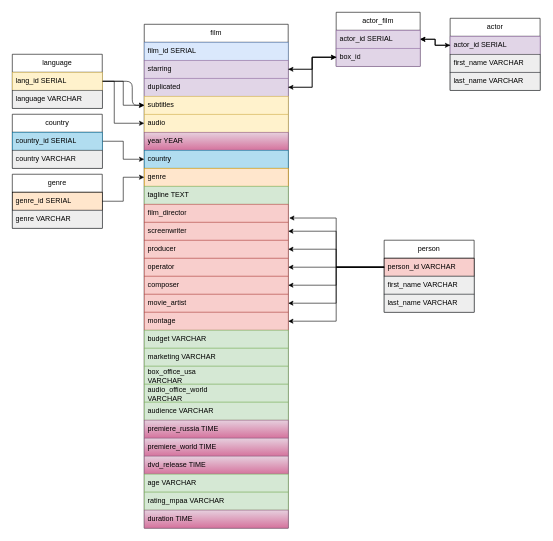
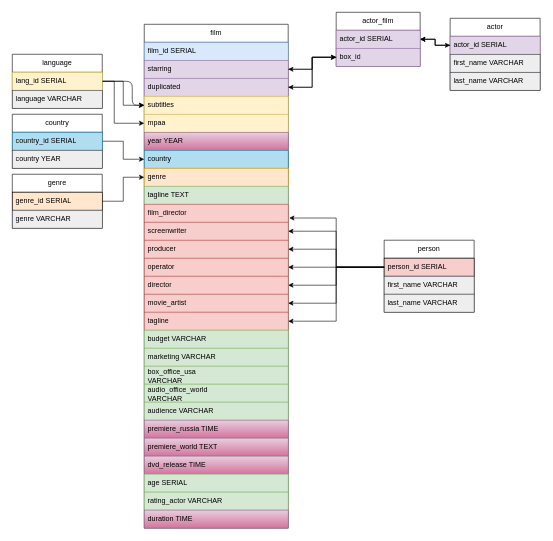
node "audio": label "audio" -> "mpaa"
node "country VARCHAR": label "country VARCHAR" -> "country YEAR"
node "person_id VARCHAR": label "person_id VARCHAR" -> "person_id SERIAL"
node "composer": label "composer" -> "director"
node "montage": label "montage" -> "tagline"
node "premiere_world TIME": label "premiere_world TIME" -> "premiere_world TEXT"
node "age VARCHAR": label "age VARCHAR" -> "age SERIAL"
node "rating_mpaa VARCHAR": label "rating_mpaa VARCHAR" -> "rating_actor VARCHAR"
